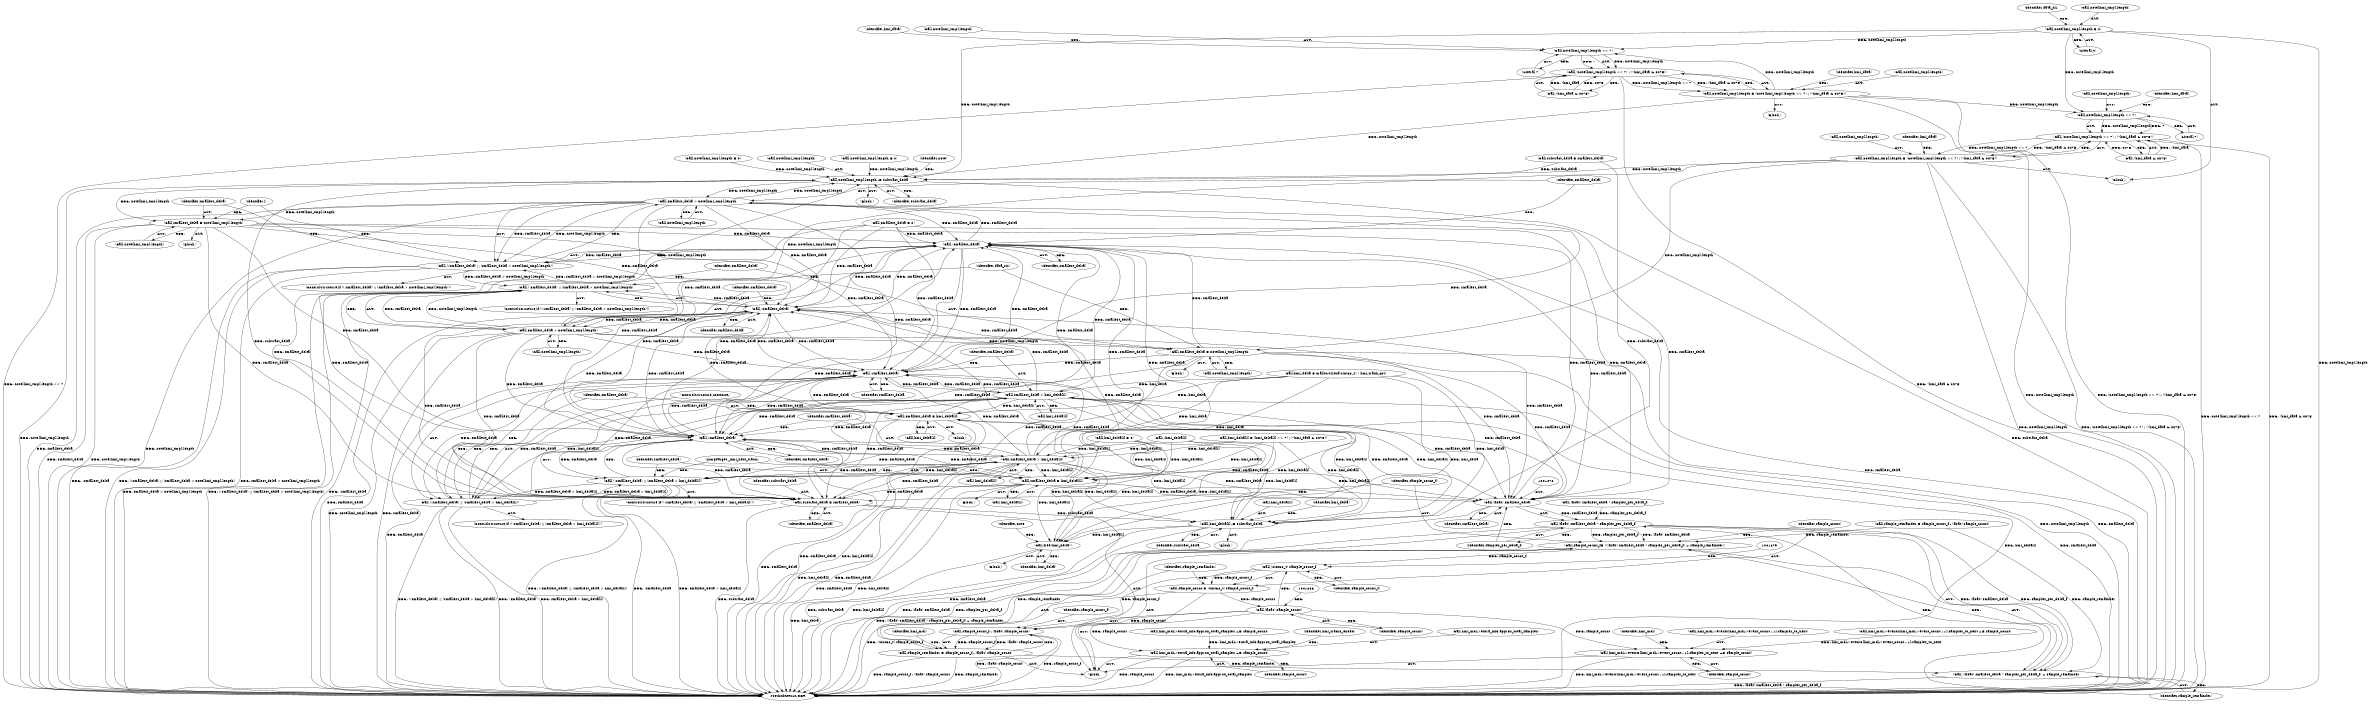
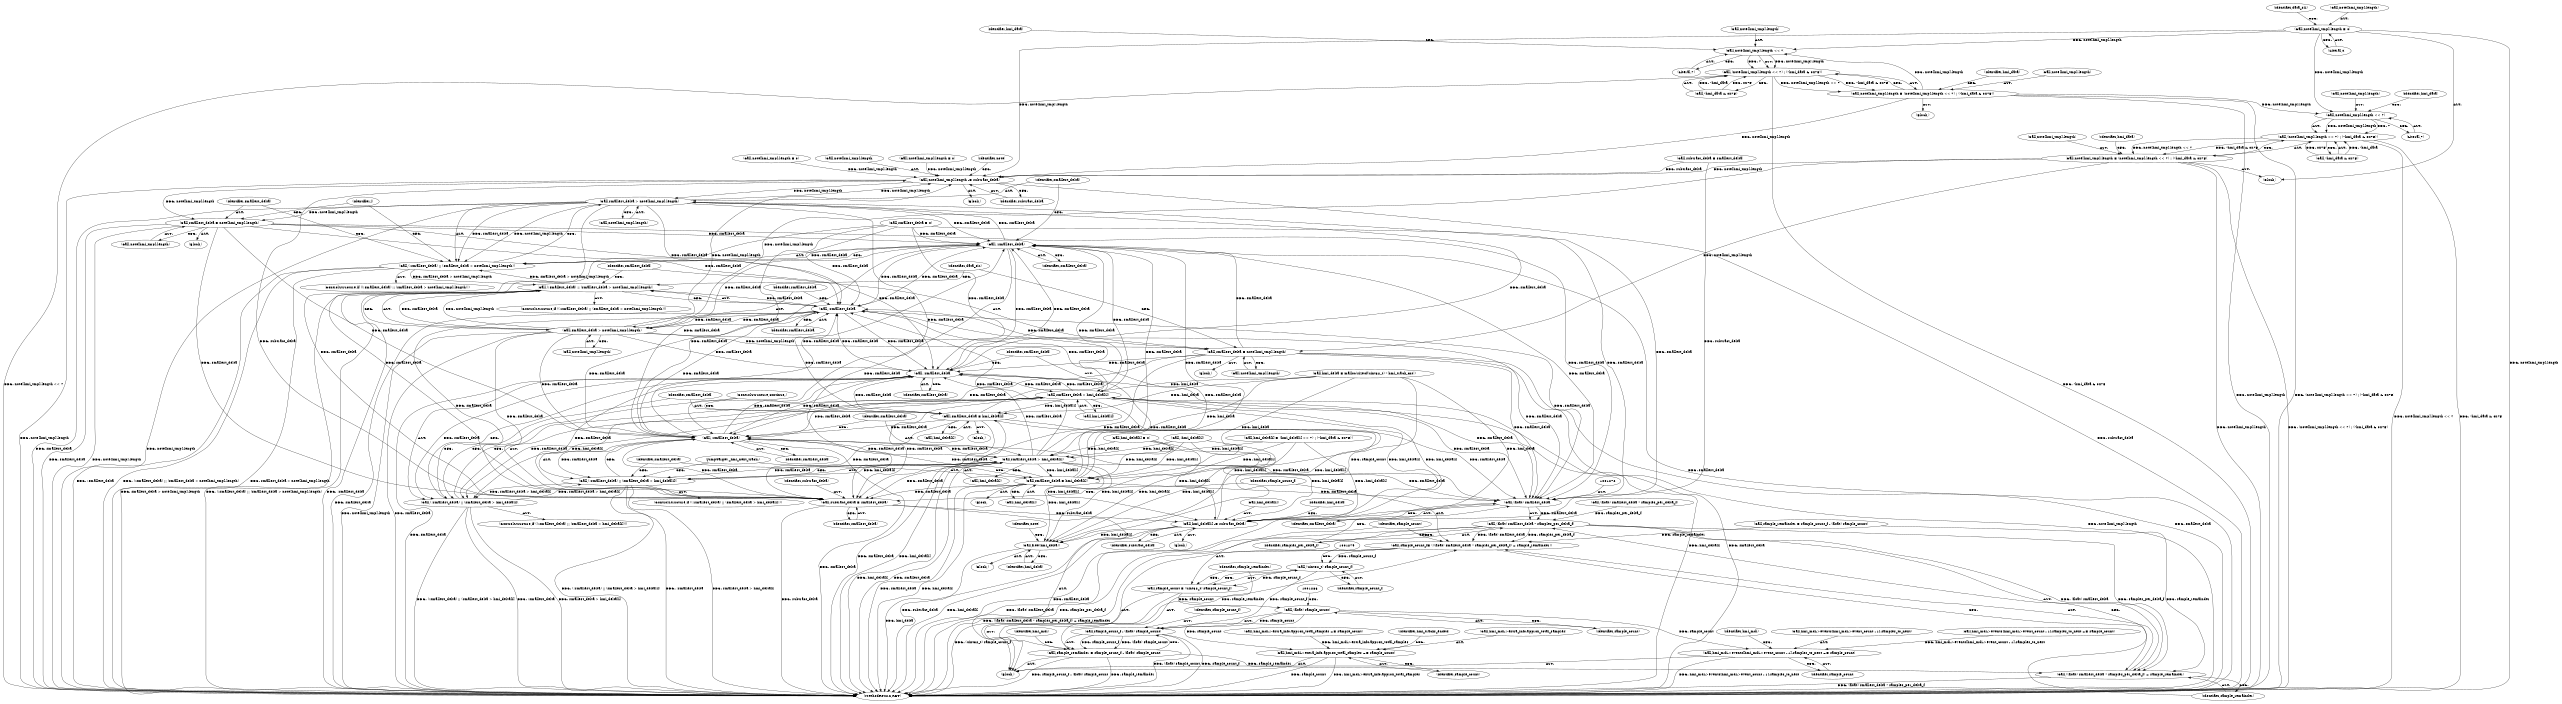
edge "(Call,hmi_delta = malloc(sizeof(uint32_t) * hmi_track_cnt))" -> "(Call,free(hmi_delta))": label "DDG: hmi_delta" -> "DDG: sample_count"
edge "(Call,(float) sample_count)" -> "(Call,(uint32_t) sample_count_f)": now "(Call,sample_count = (uint32_t) sample_count_f)" -> "(Call,(uint32_t) sample_count_f)"
